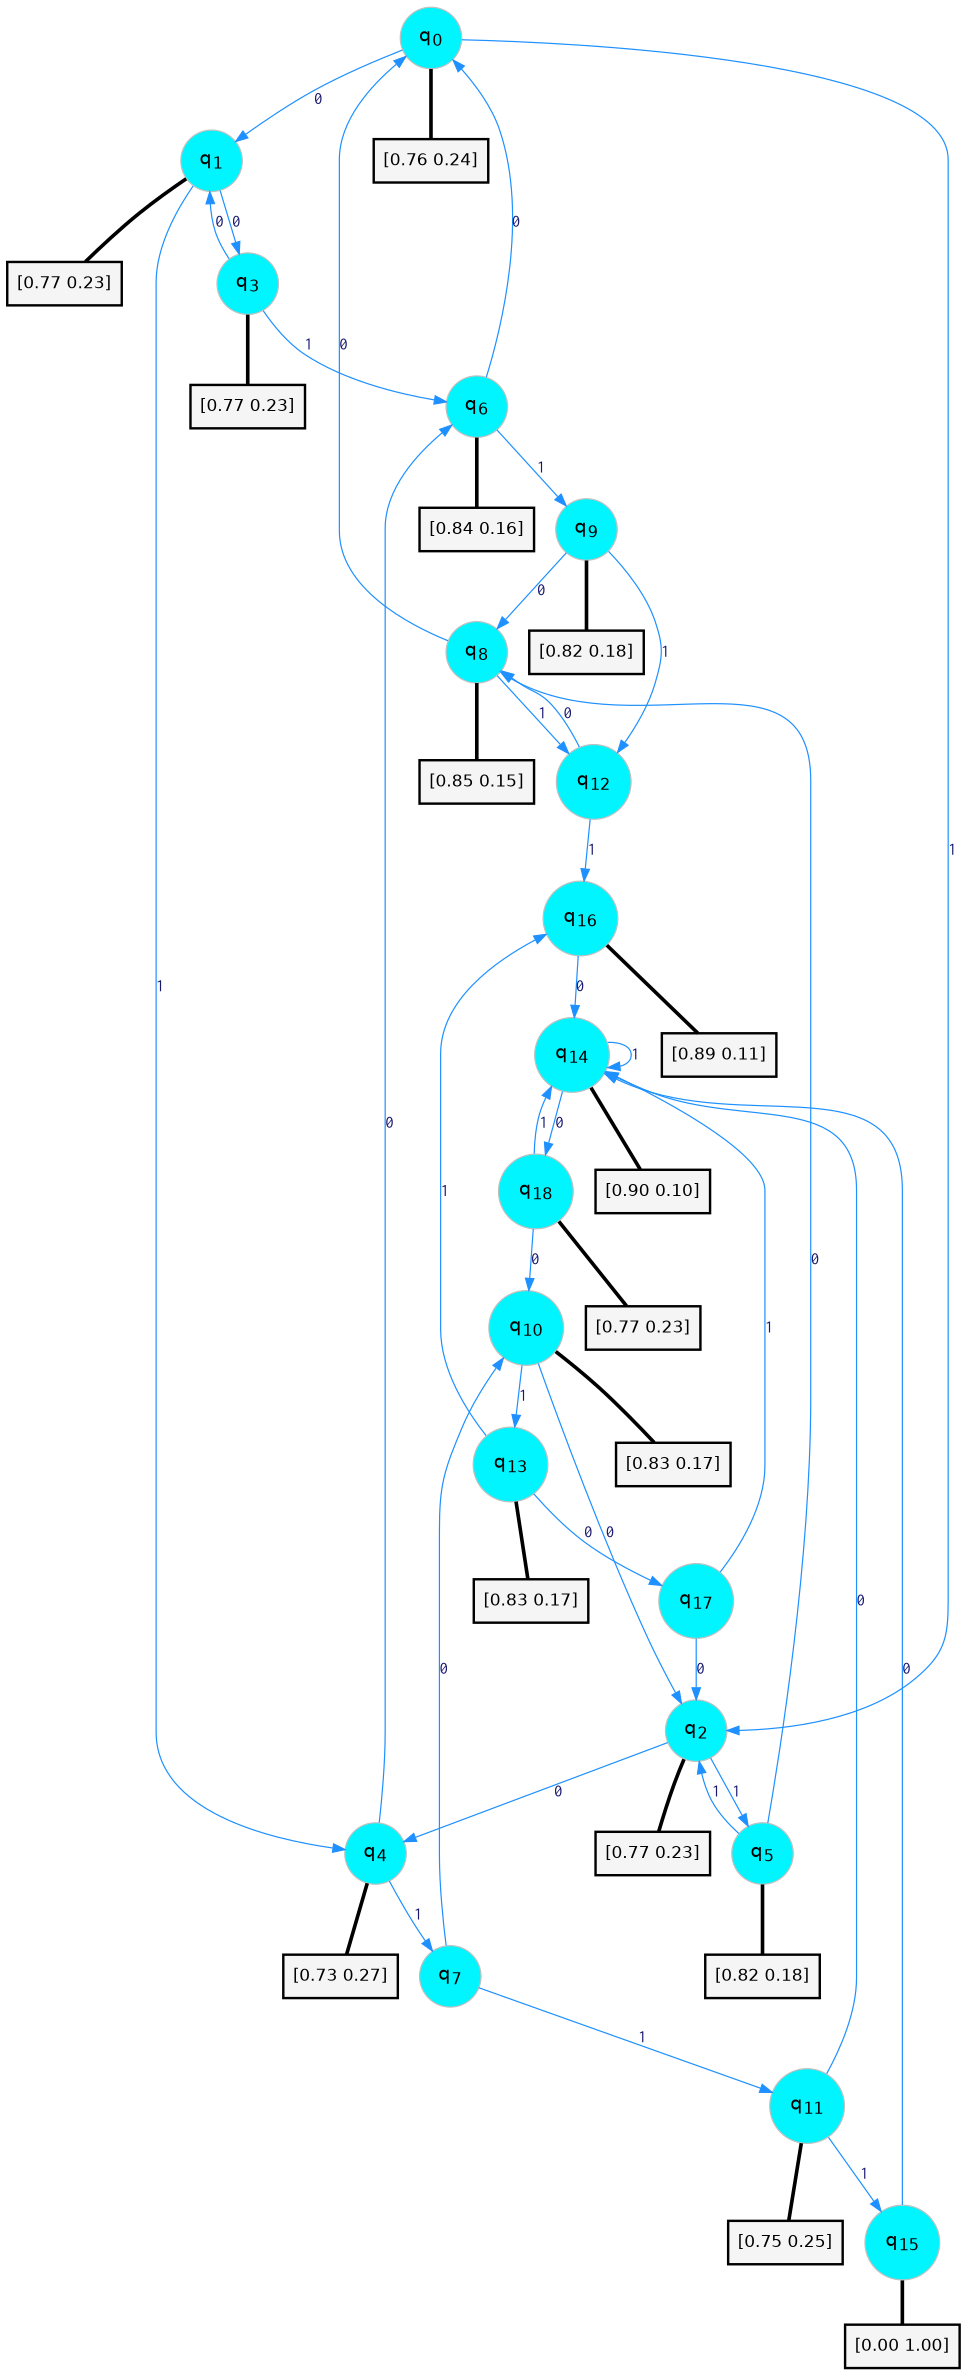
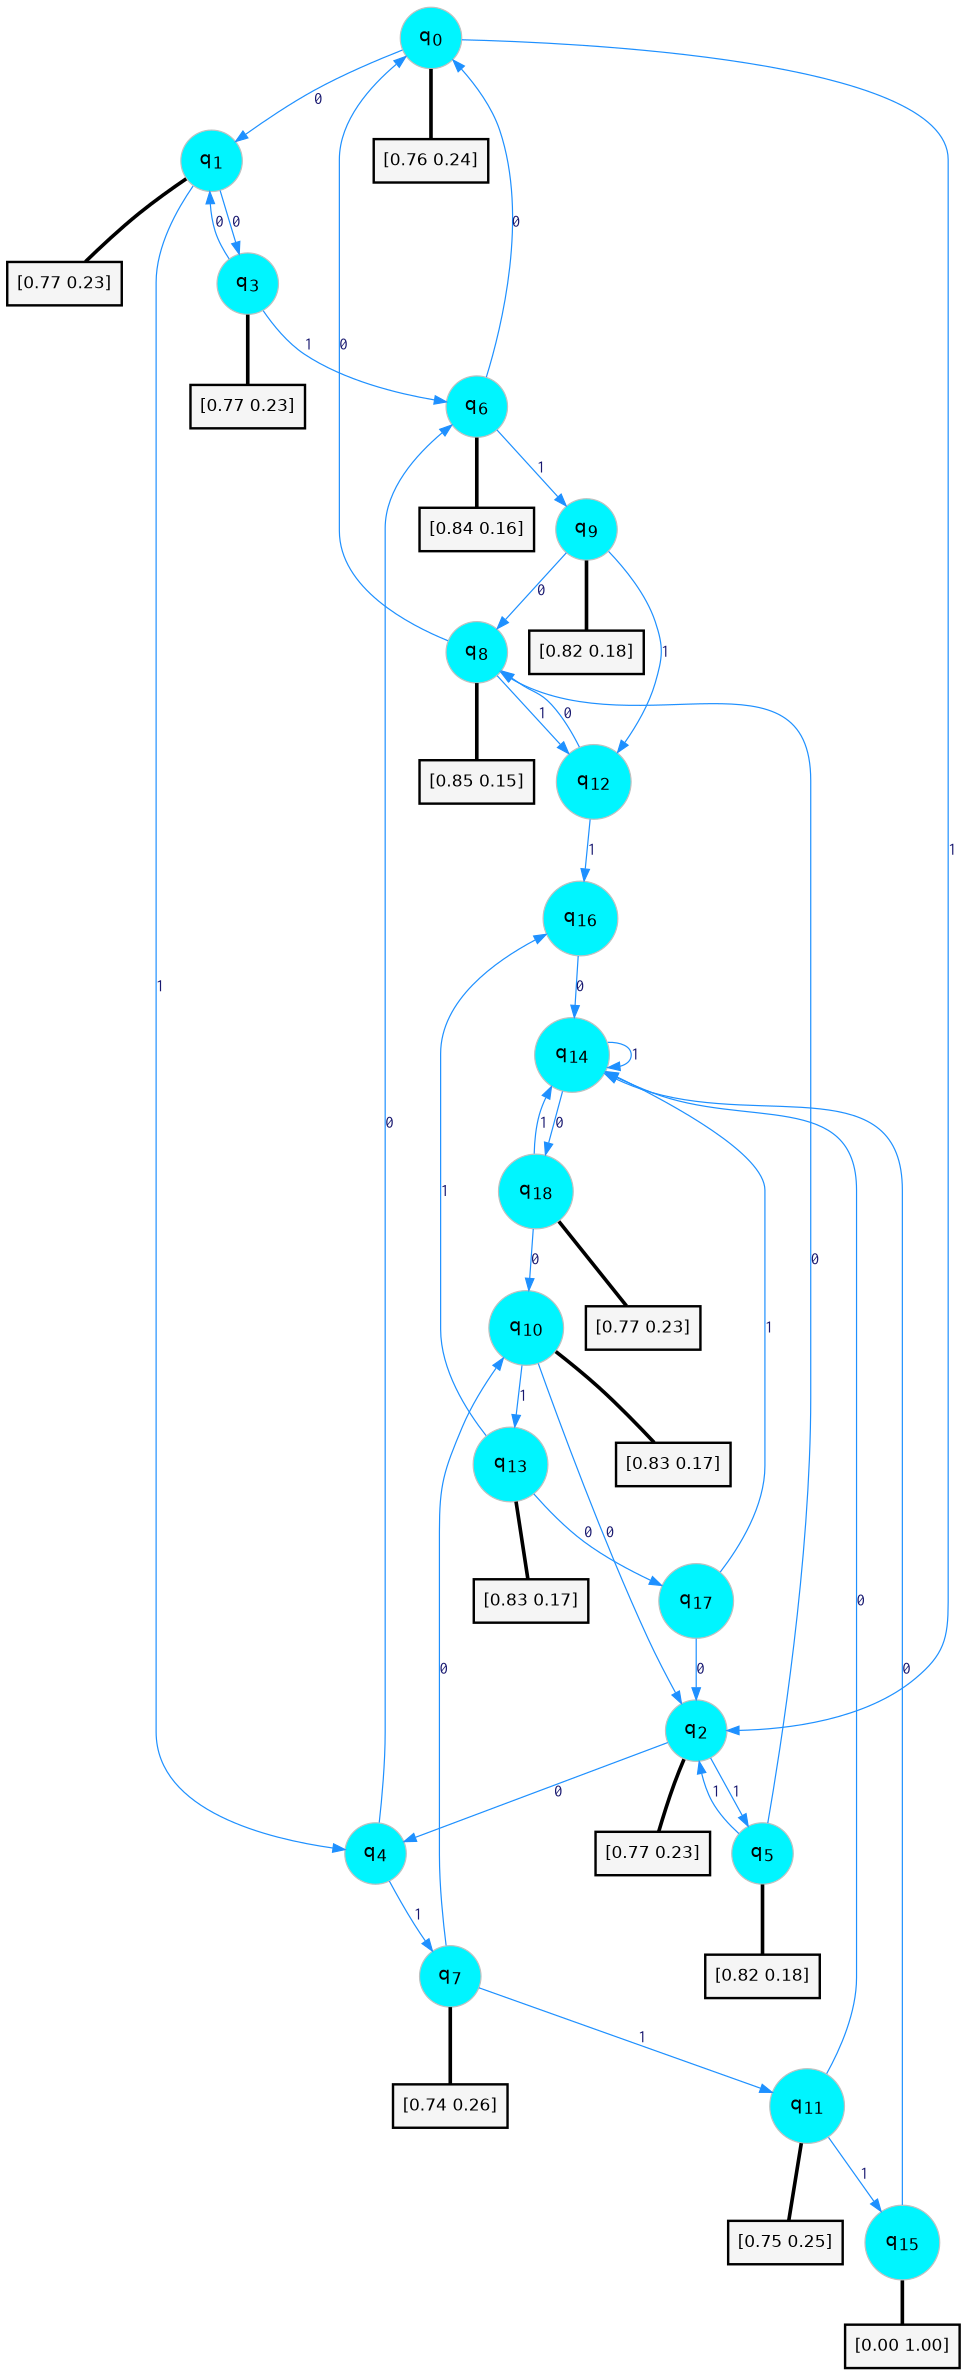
node "[0.89 0.11]": removed
node "[0.90 0.10]": removed
node "[0.73 0.27]": removed
node "[0.74 0.26]": added
